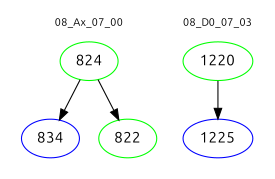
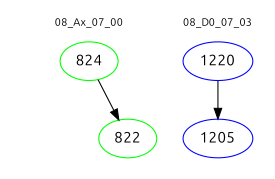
node "1220": color green -> blue
node "834": removed
node "1225": label "1225" -> "1205"
